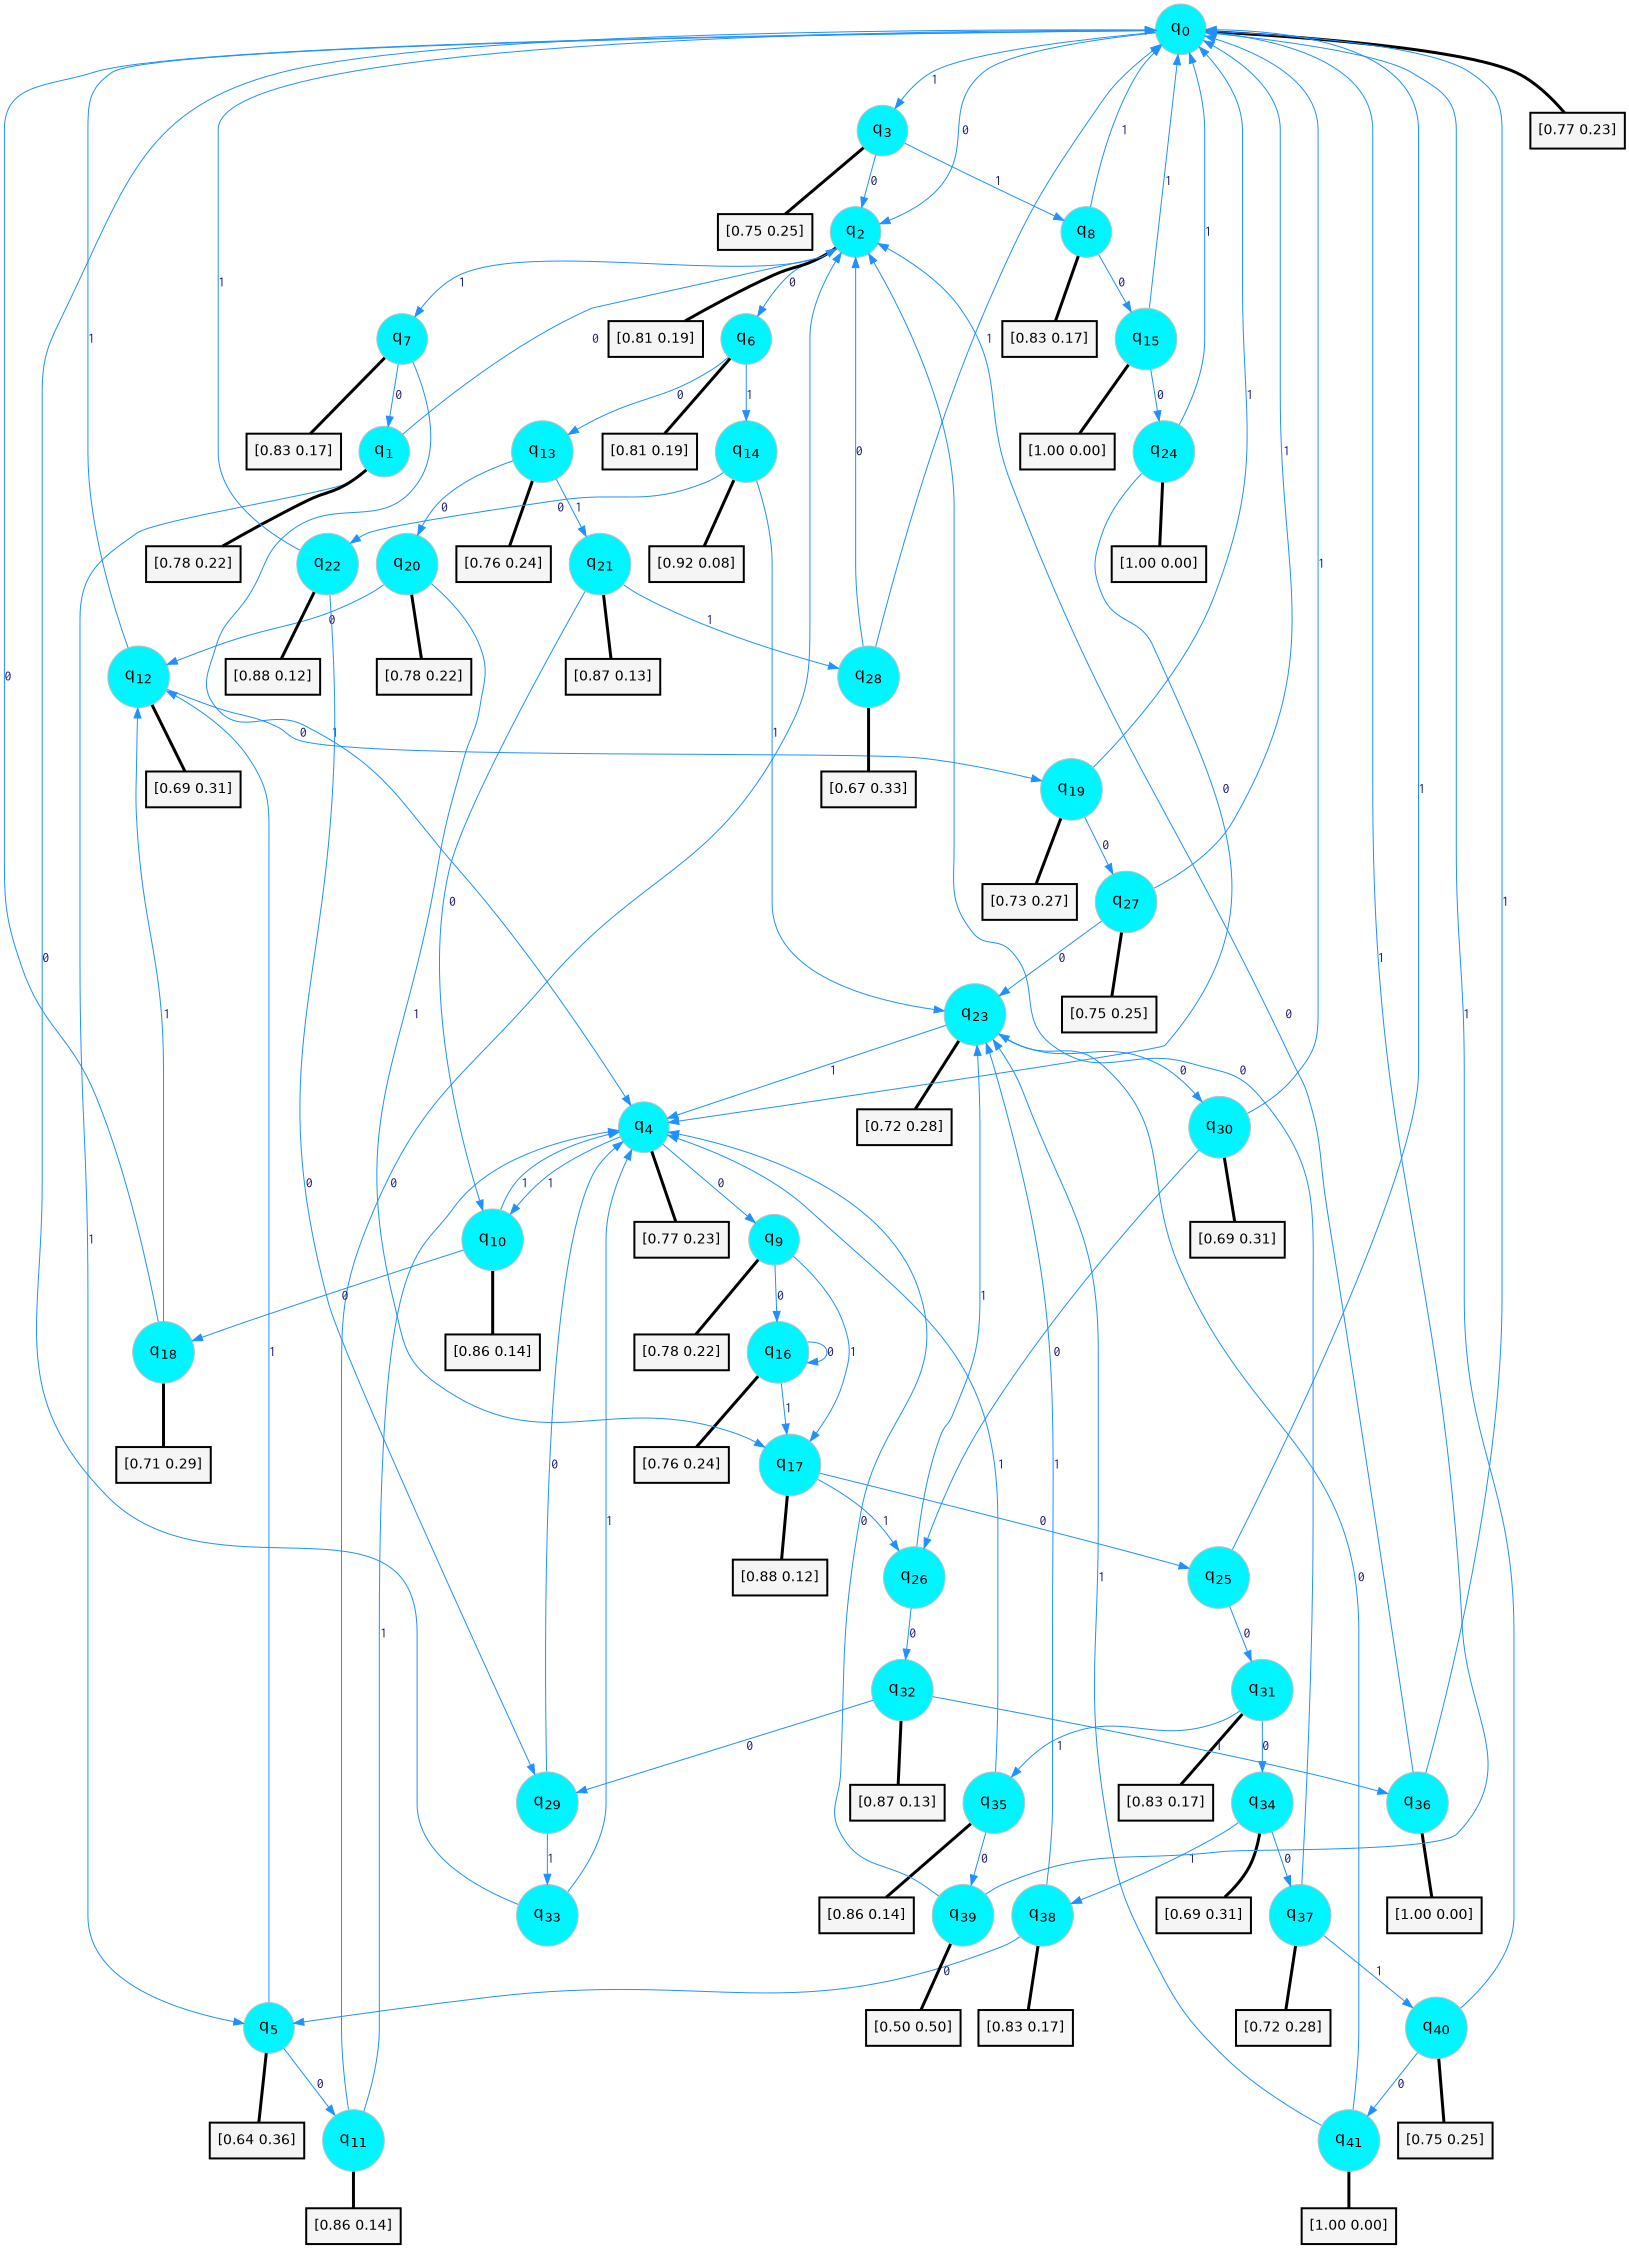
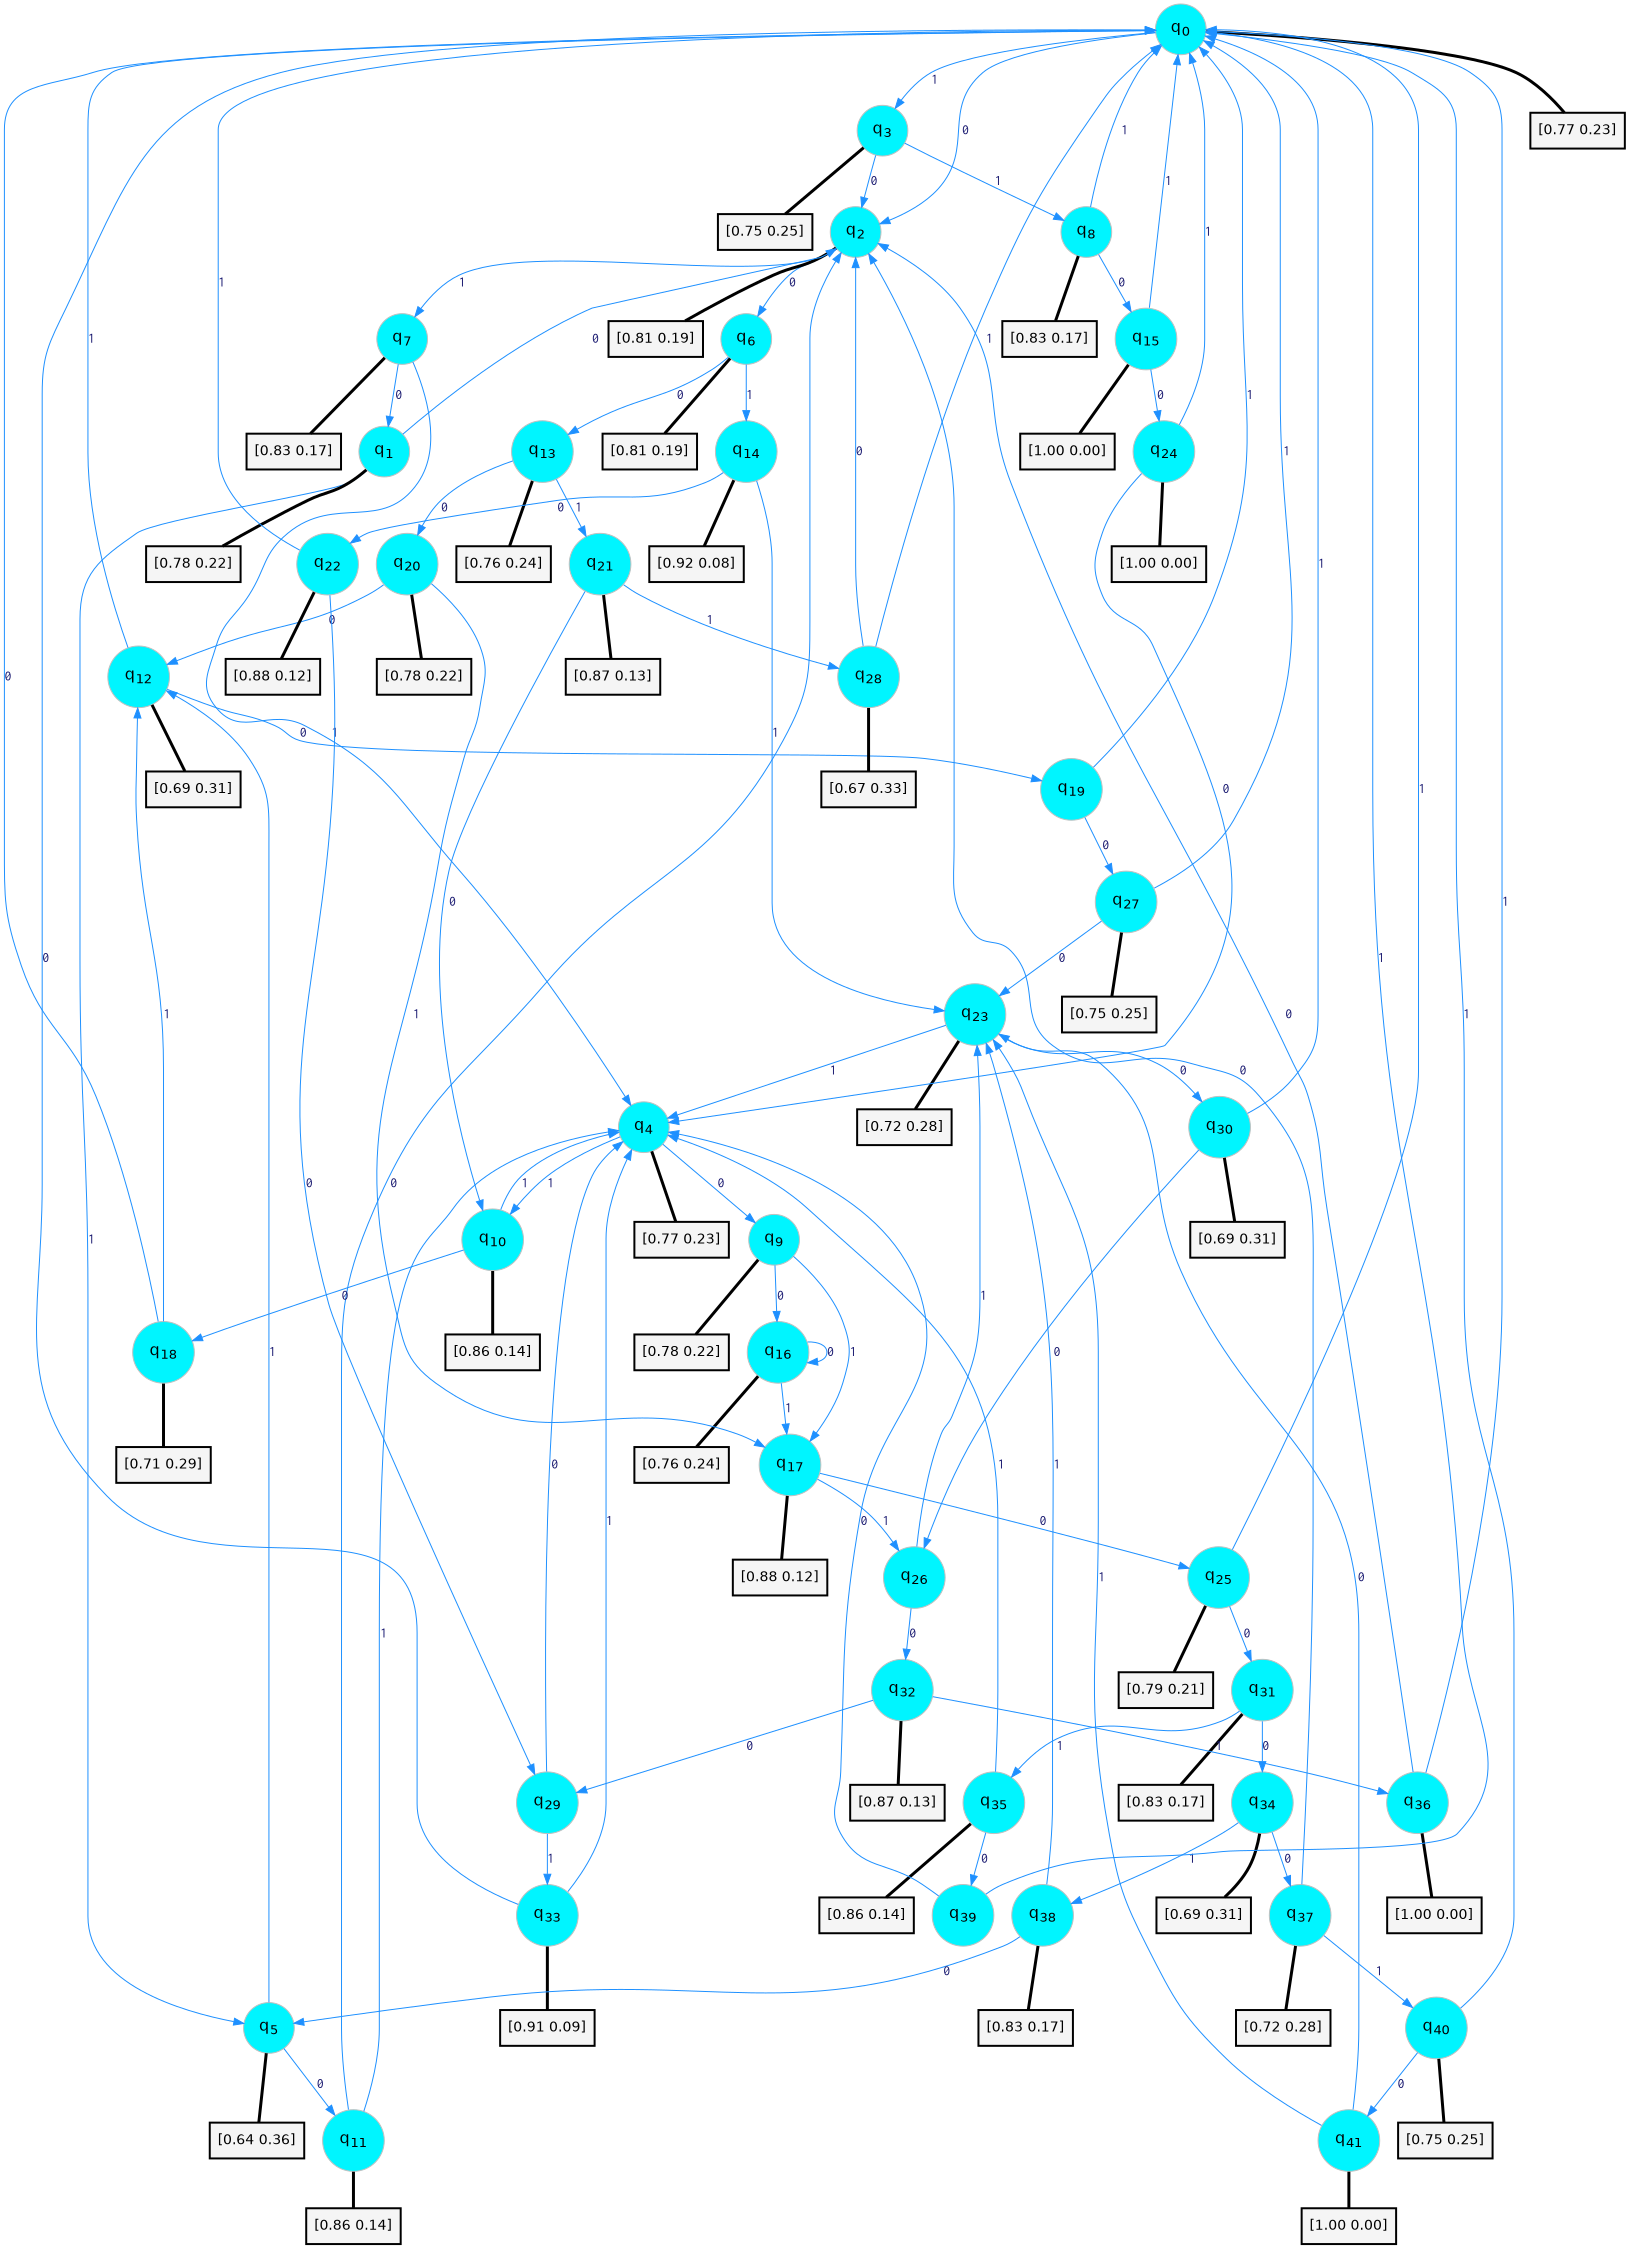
node "[0.73 0.27]": removed
node "[0.79 0.21]": added
node "[0.91 0.09]": added
node "[0.50 0.50]": removed
